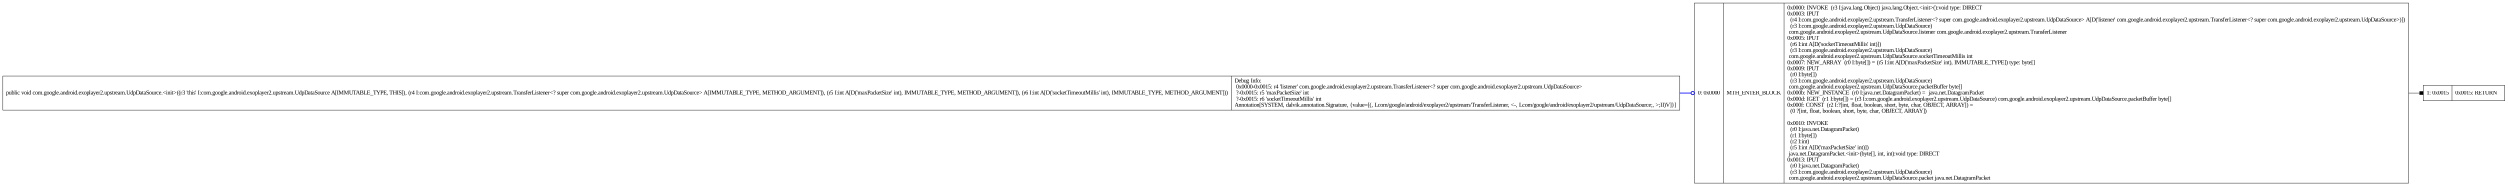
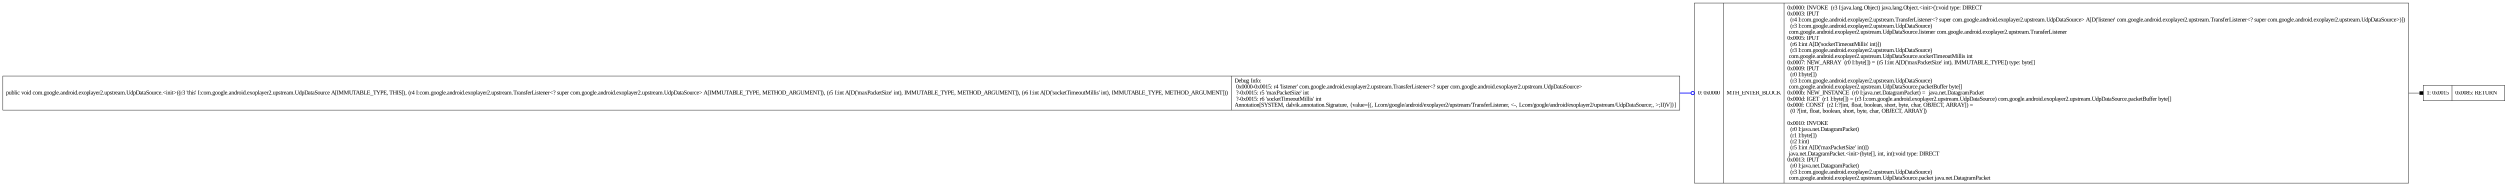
node "1: 0x0015": text "0x0015: RETURN" -> "0x0085: RETURN"
